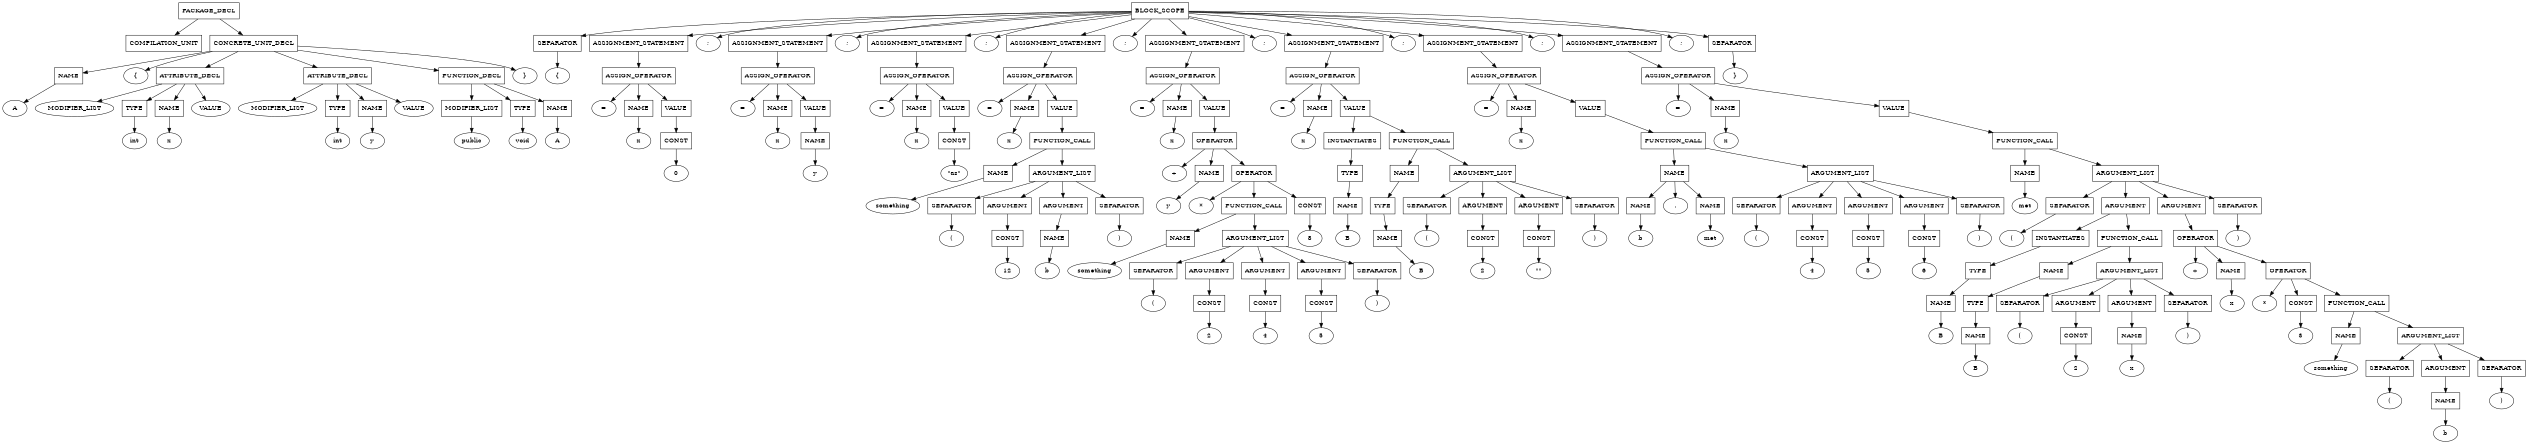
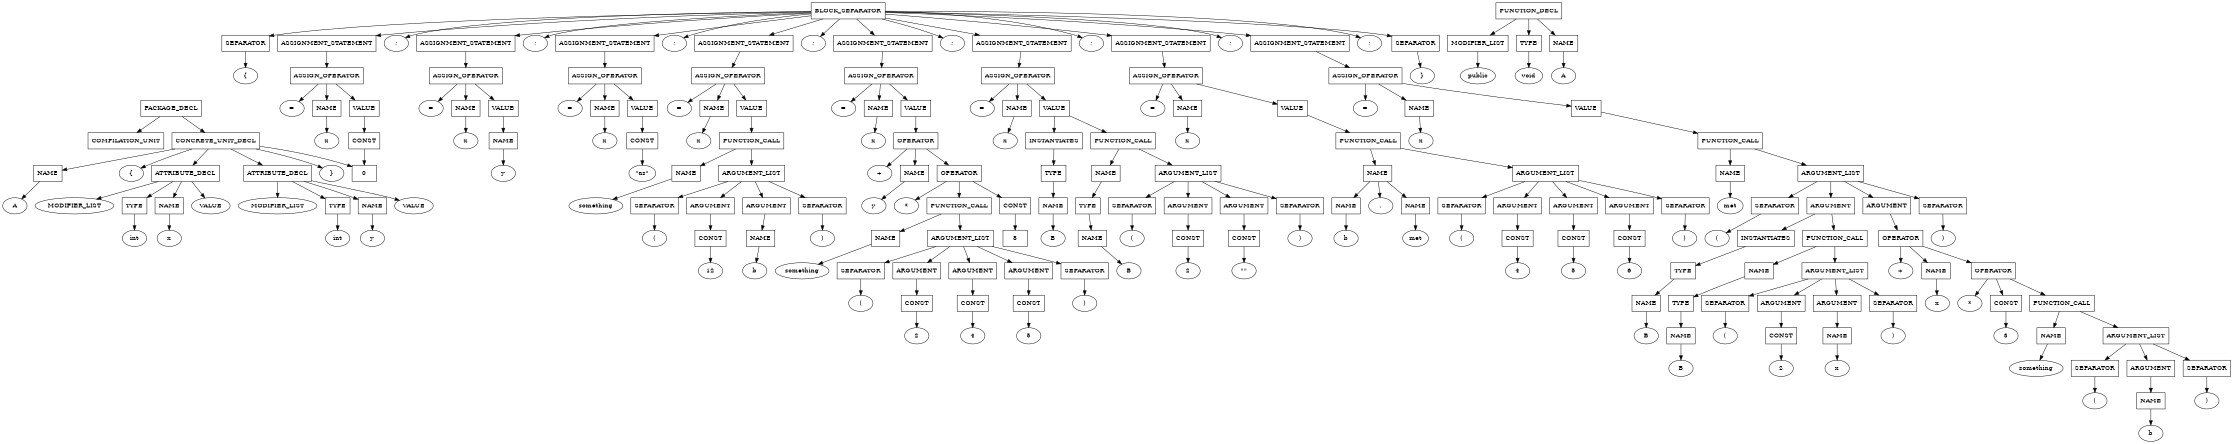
node "BLOCK_SCOPE": label "BLOCK_SCOPE" -> "BLOCK_SEPARATOR"
edge "CONCRETE_UNIT_DECL" -> "FUNCTION_DECL": now "CONCRETE_UNIT_DECL" -> "0"
node "0": shape ellipse -> box
node "8": shape ellipse -> box
